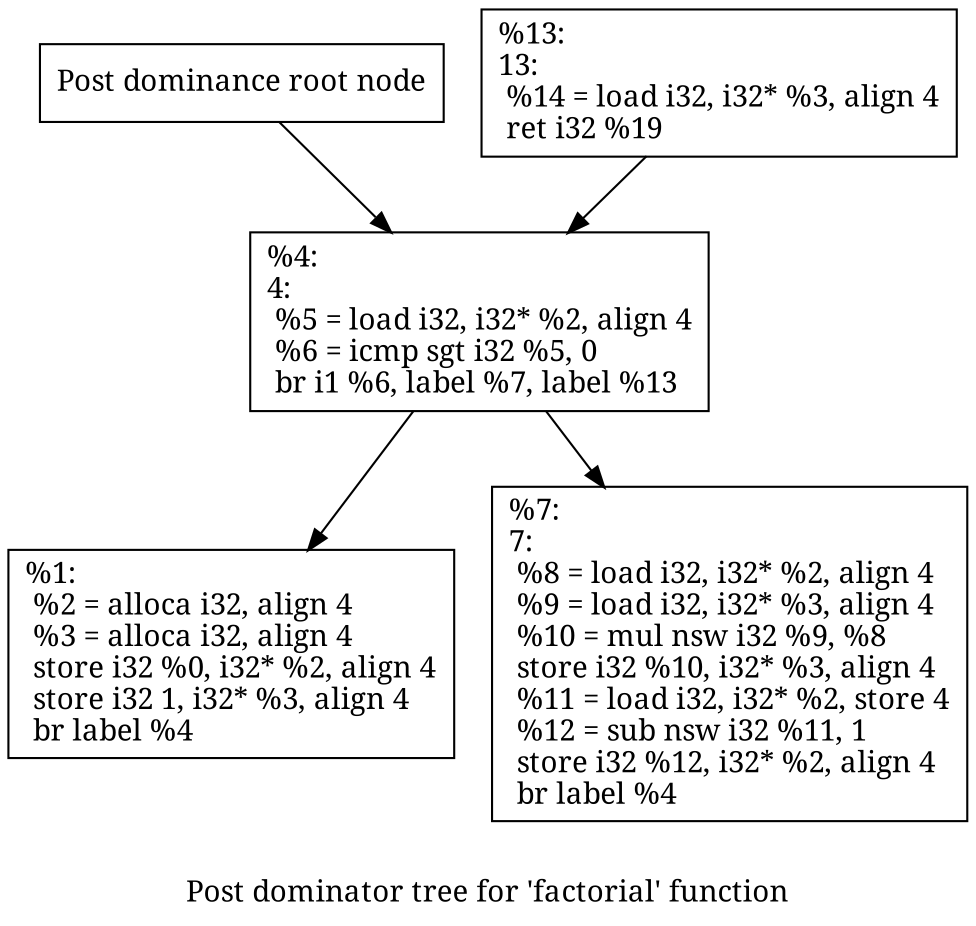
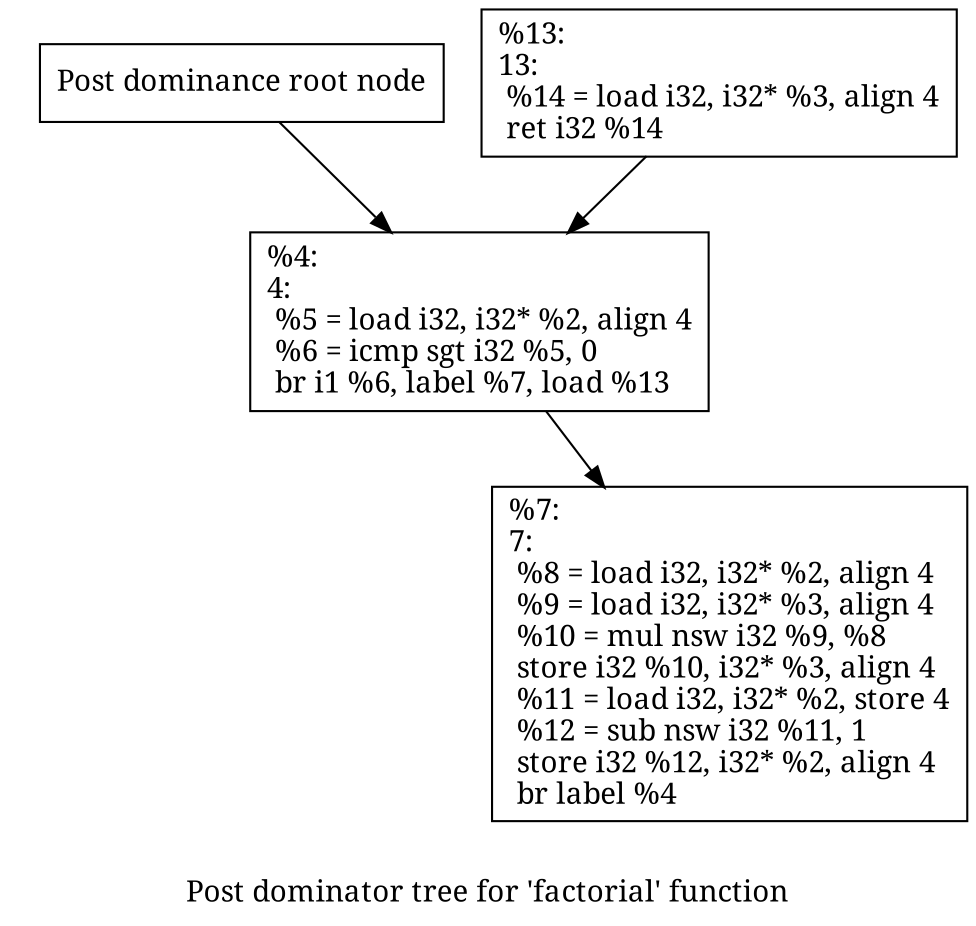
node "%13:": text "ret i32 %19" -> "ret i32 %14"
node "%4:": text "br i1 %6, label %7, label %13" -> "br i1 %6, label %7, load %13"
node "%1:": removed
